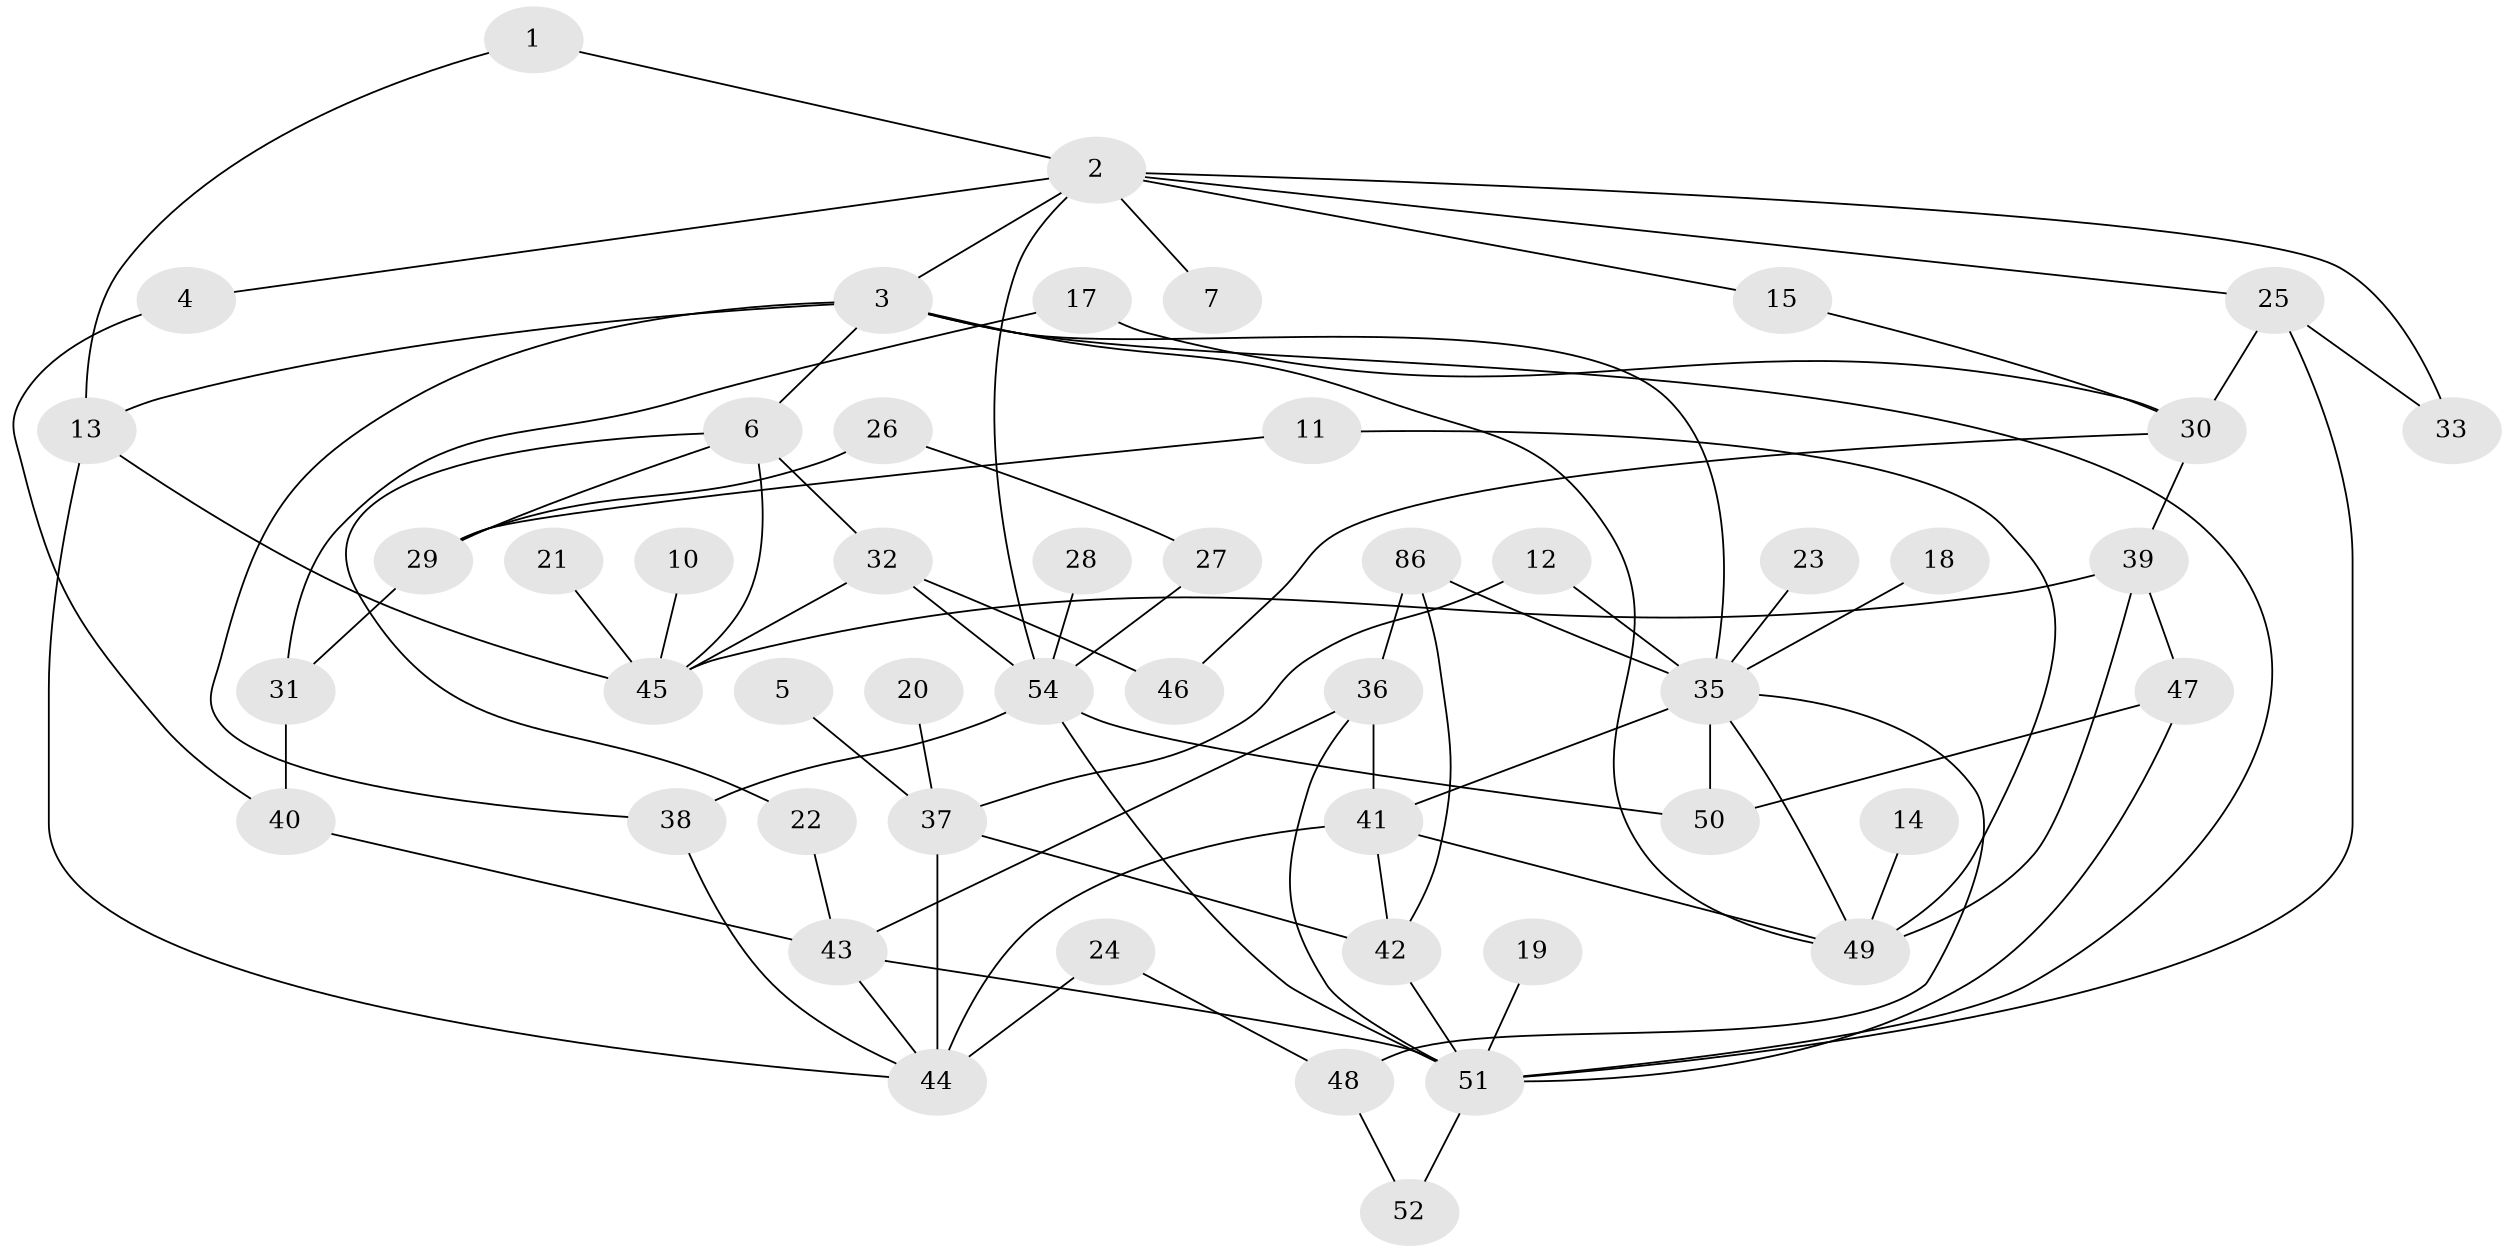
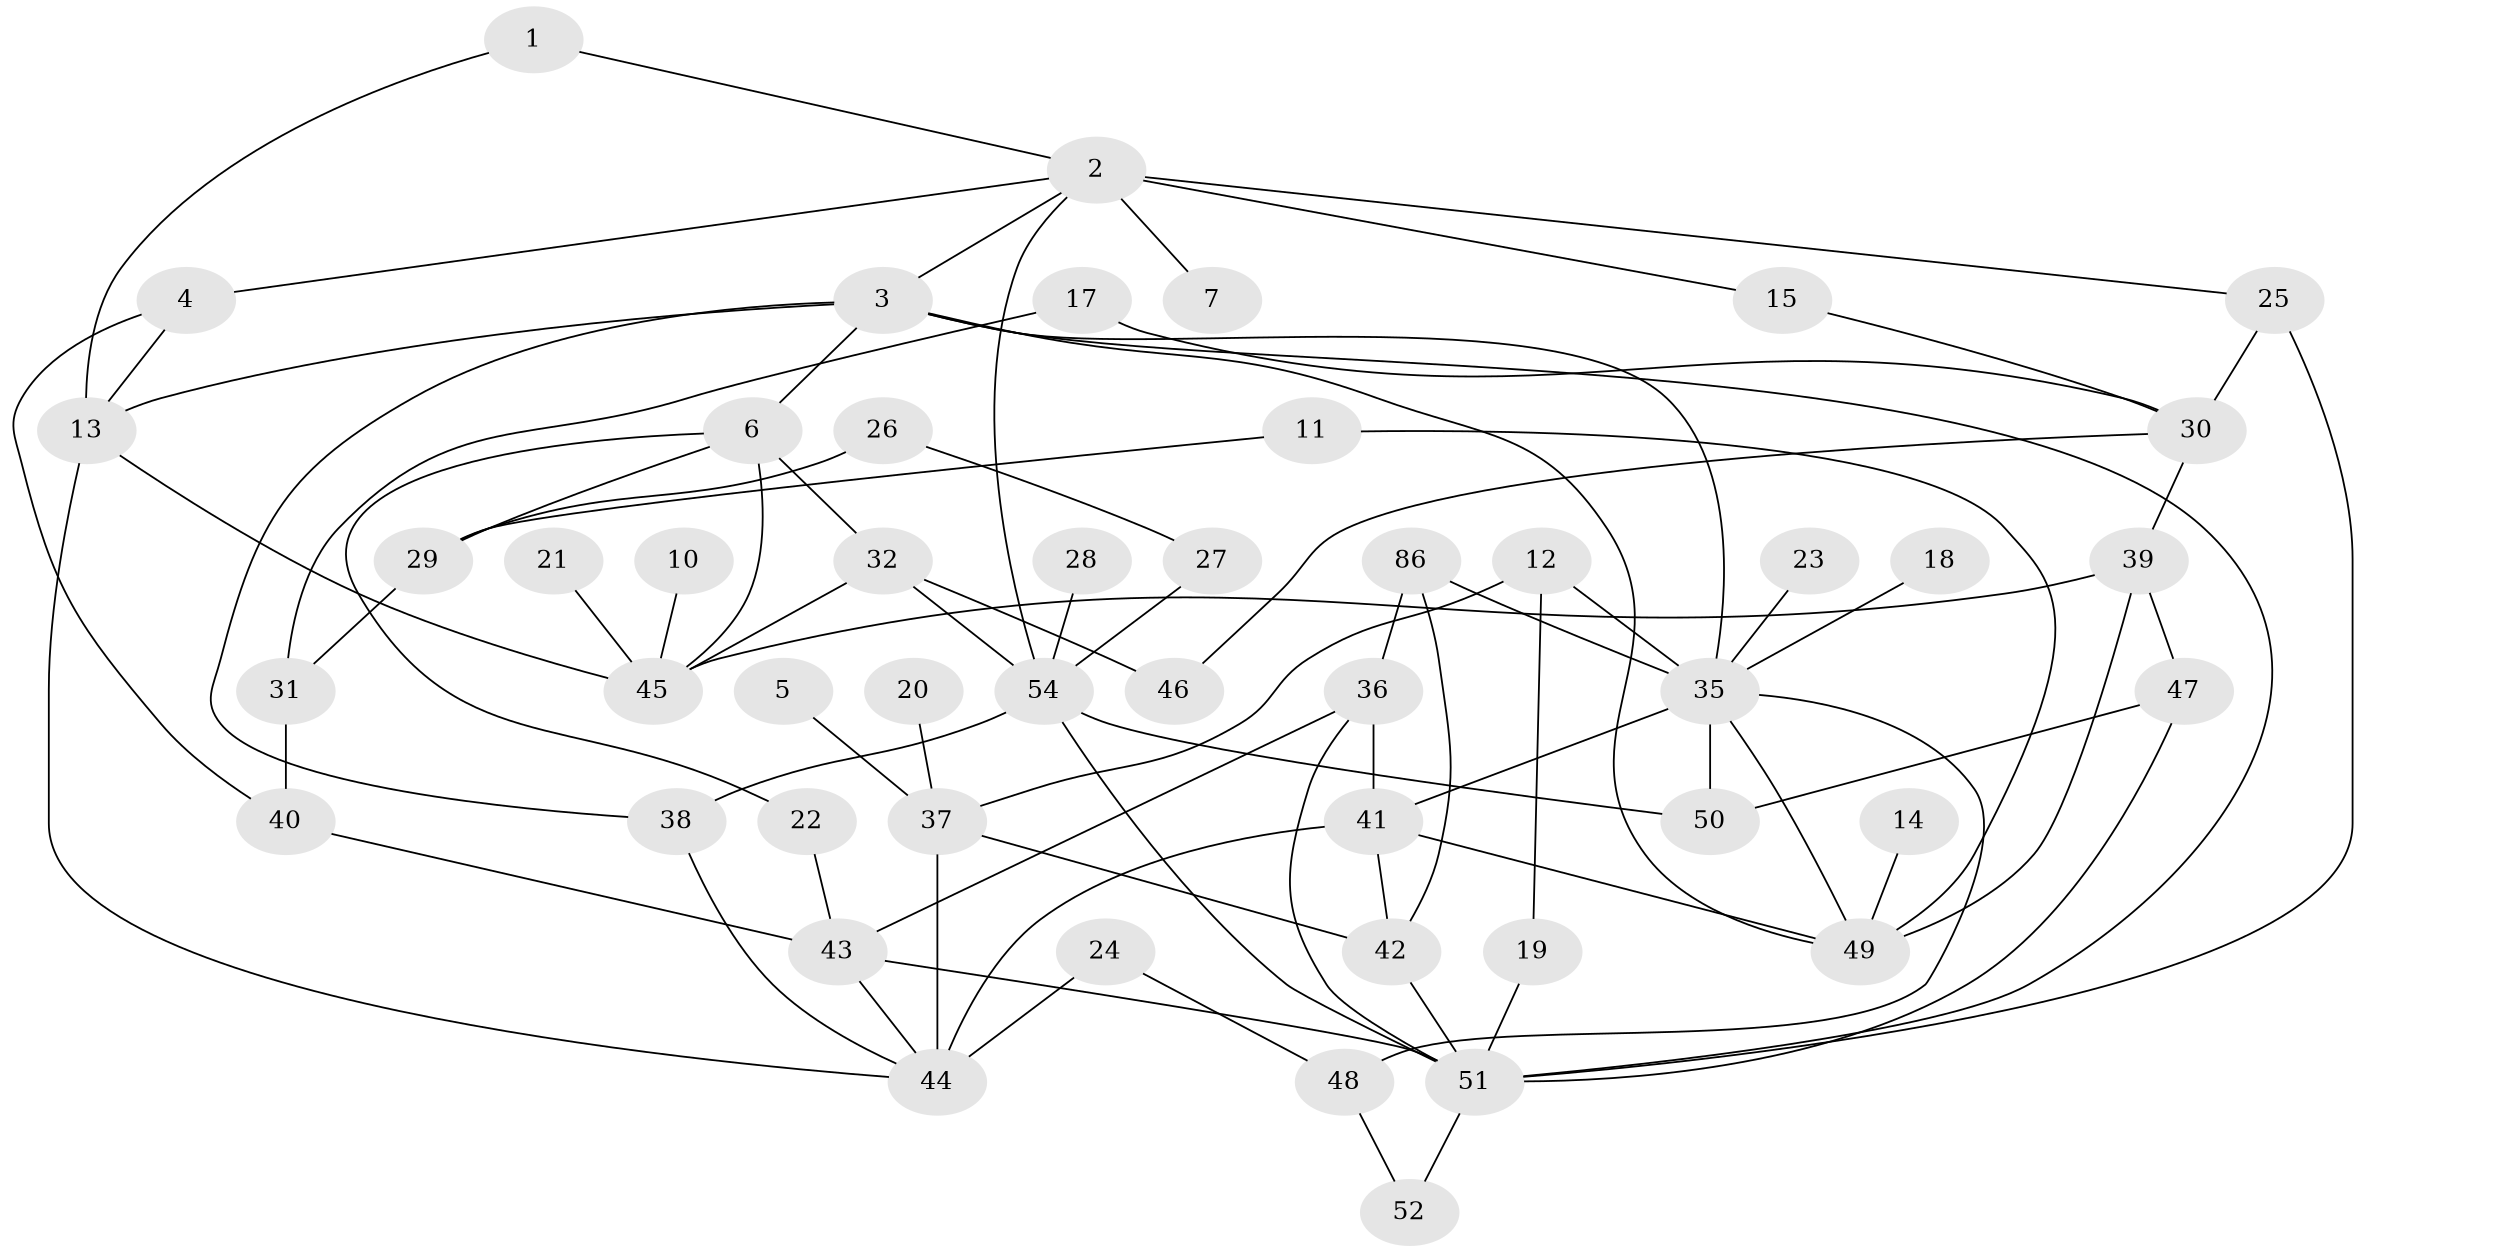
edge "4" -- "13": added
node "33": removed
edge "12" -- "19": added
